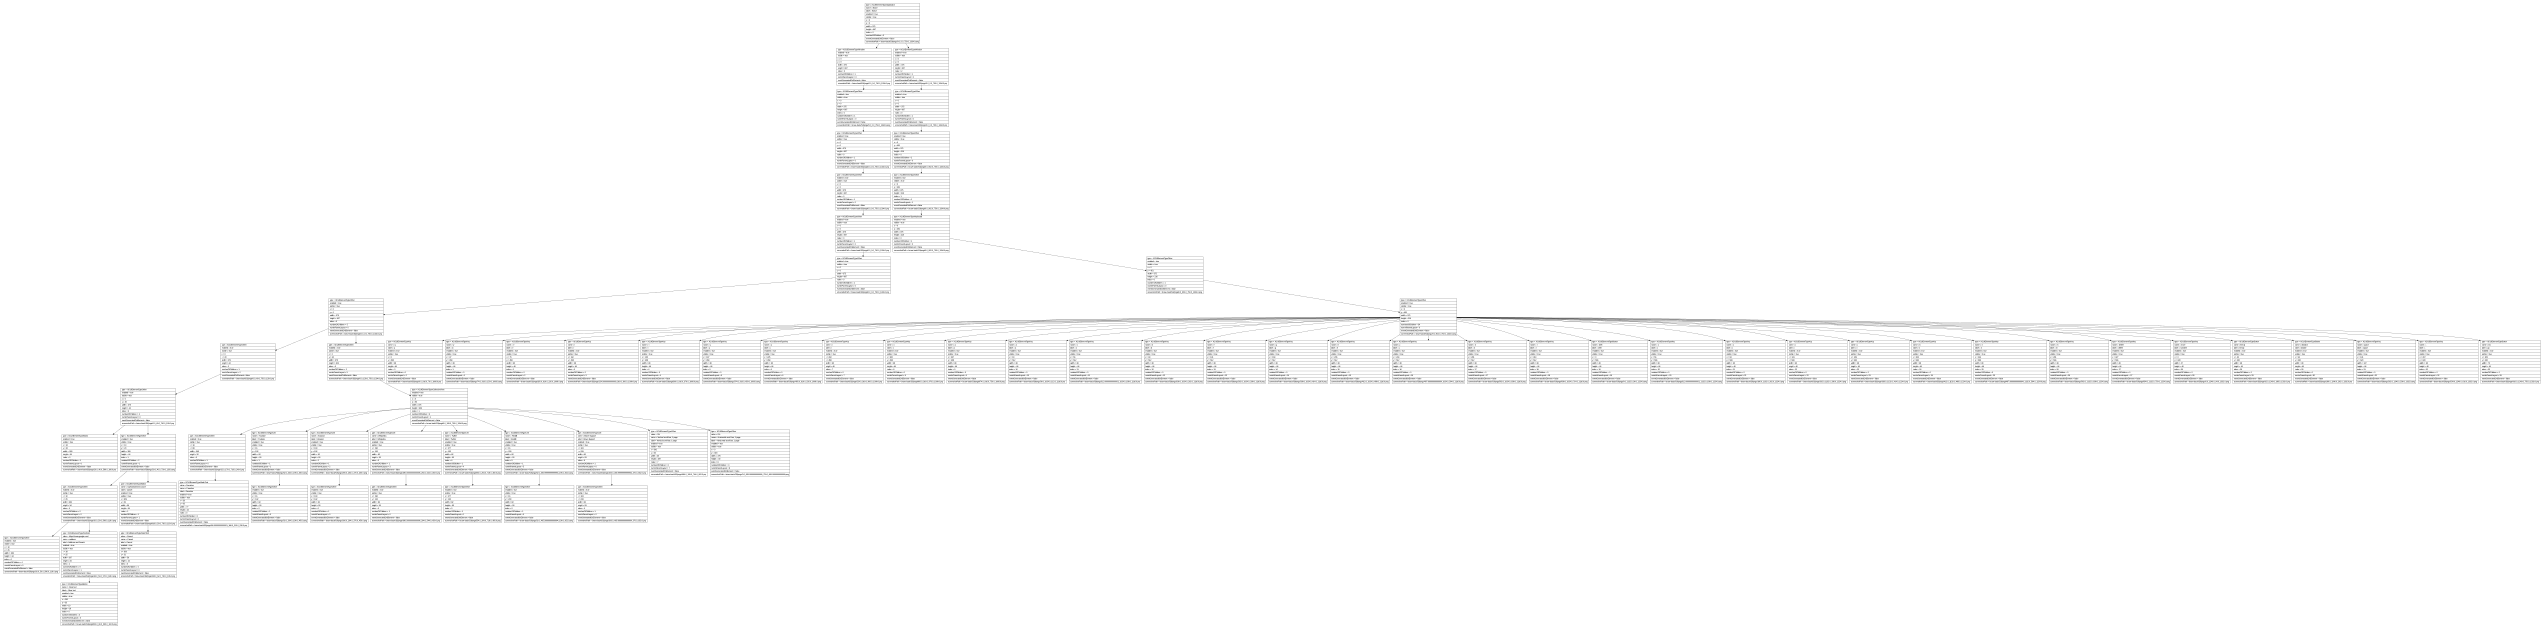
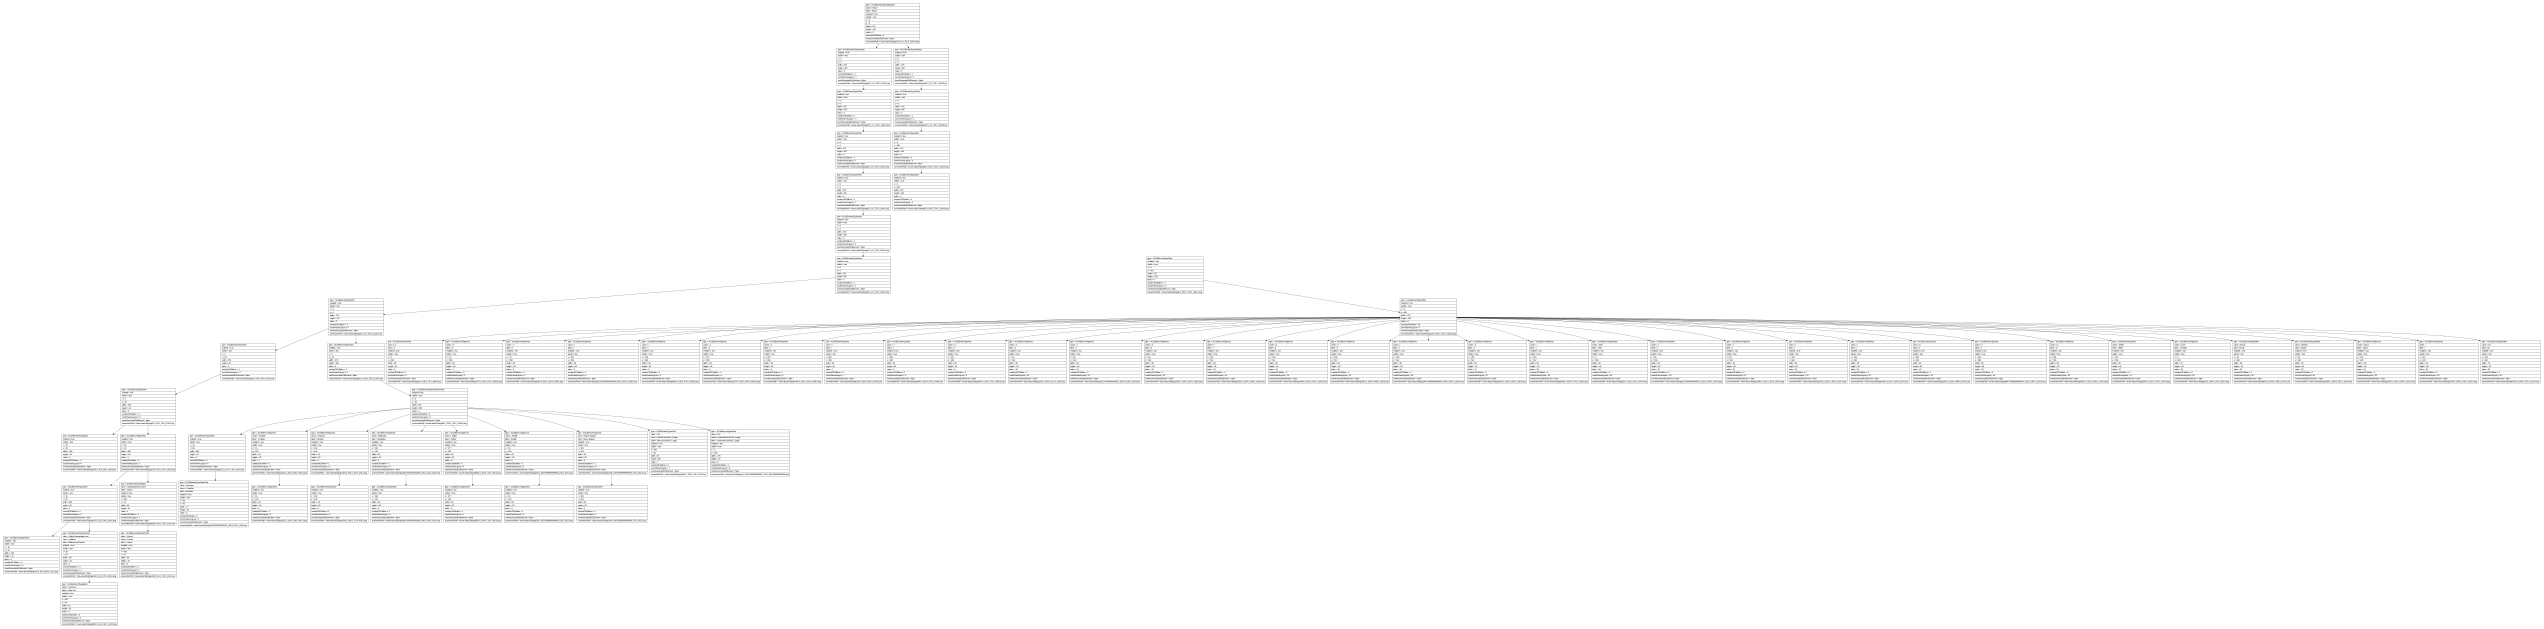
node "type = XCUIElementTypeKeyboard": removed
